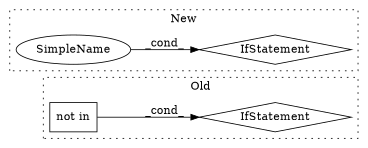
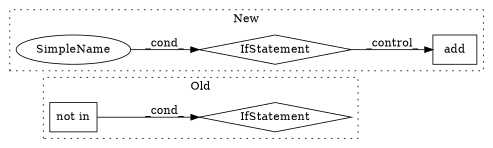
node "add": added
